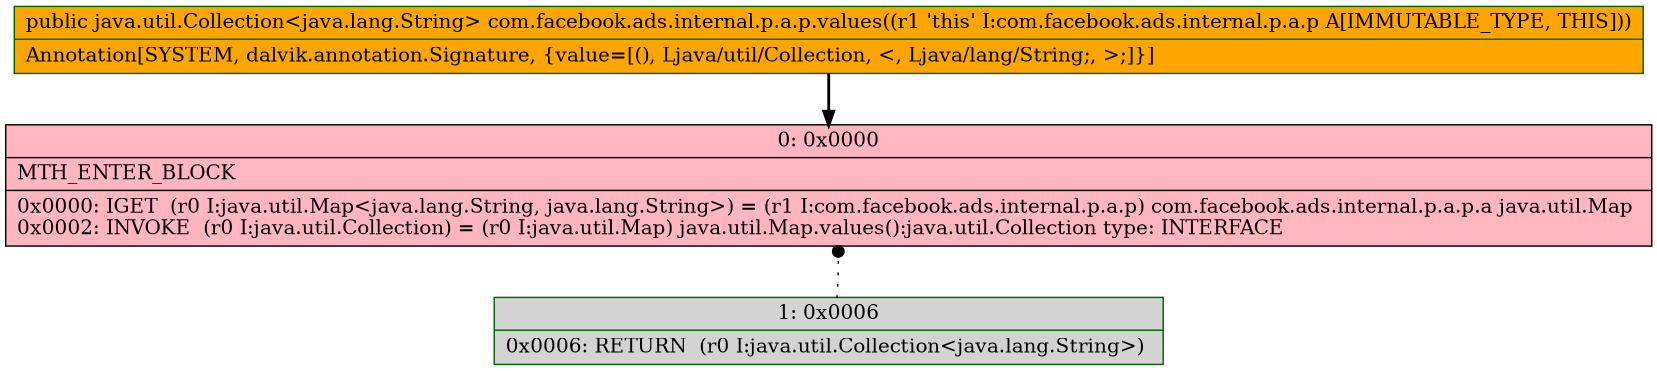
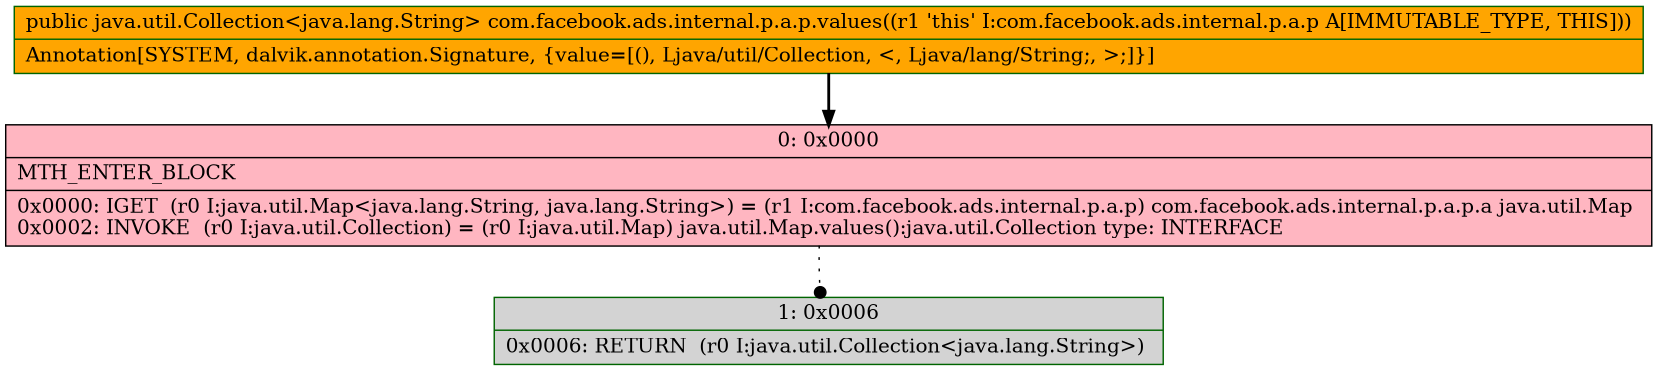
edge "1: 0x0006" -> "0: 0x0000": reversed
